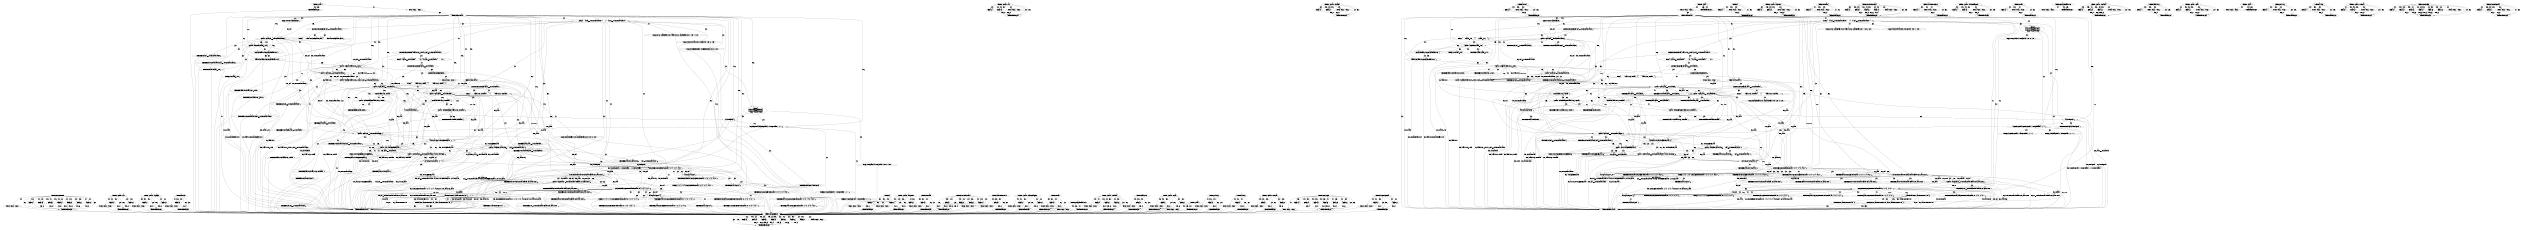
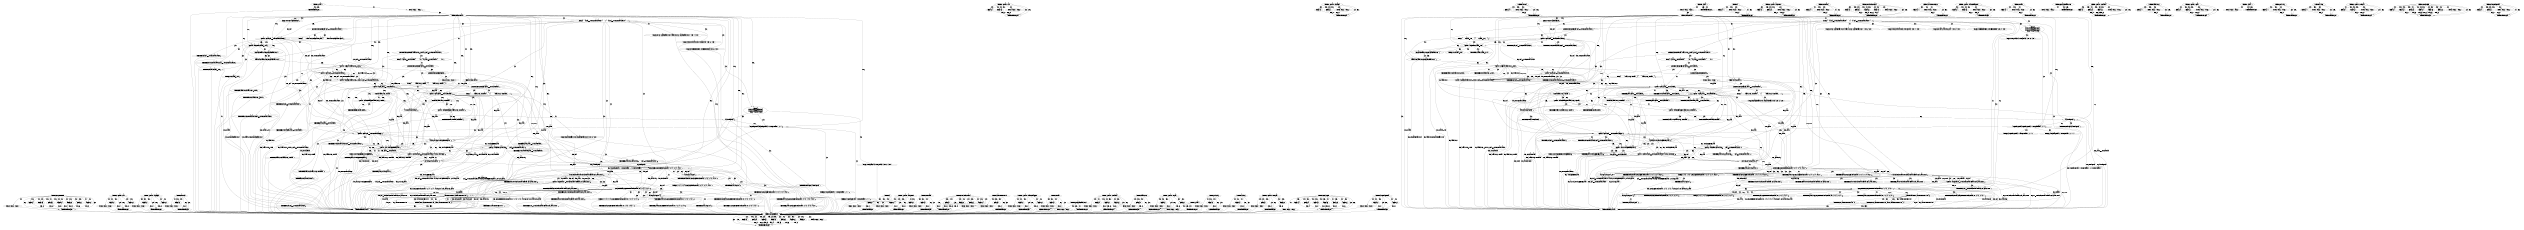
node "<(LOCAL,const char* paramString: char*)<SUB>24</SUB>>": added
node "<(LOCAL,OMX_ERRORTYPE err: OMX_ERRORTYPE)<SUB>27</SUB>>": added
